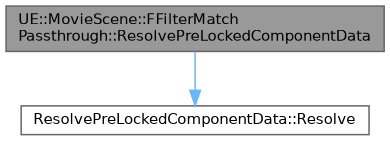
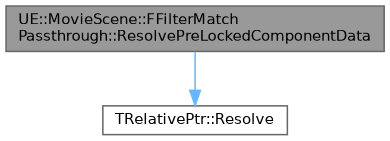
node "ResolvePreLockedComponentData::Resolve": label "ResolvePreLockedComponentData::Resolve" -> "TRelativePtr::Resolve"
